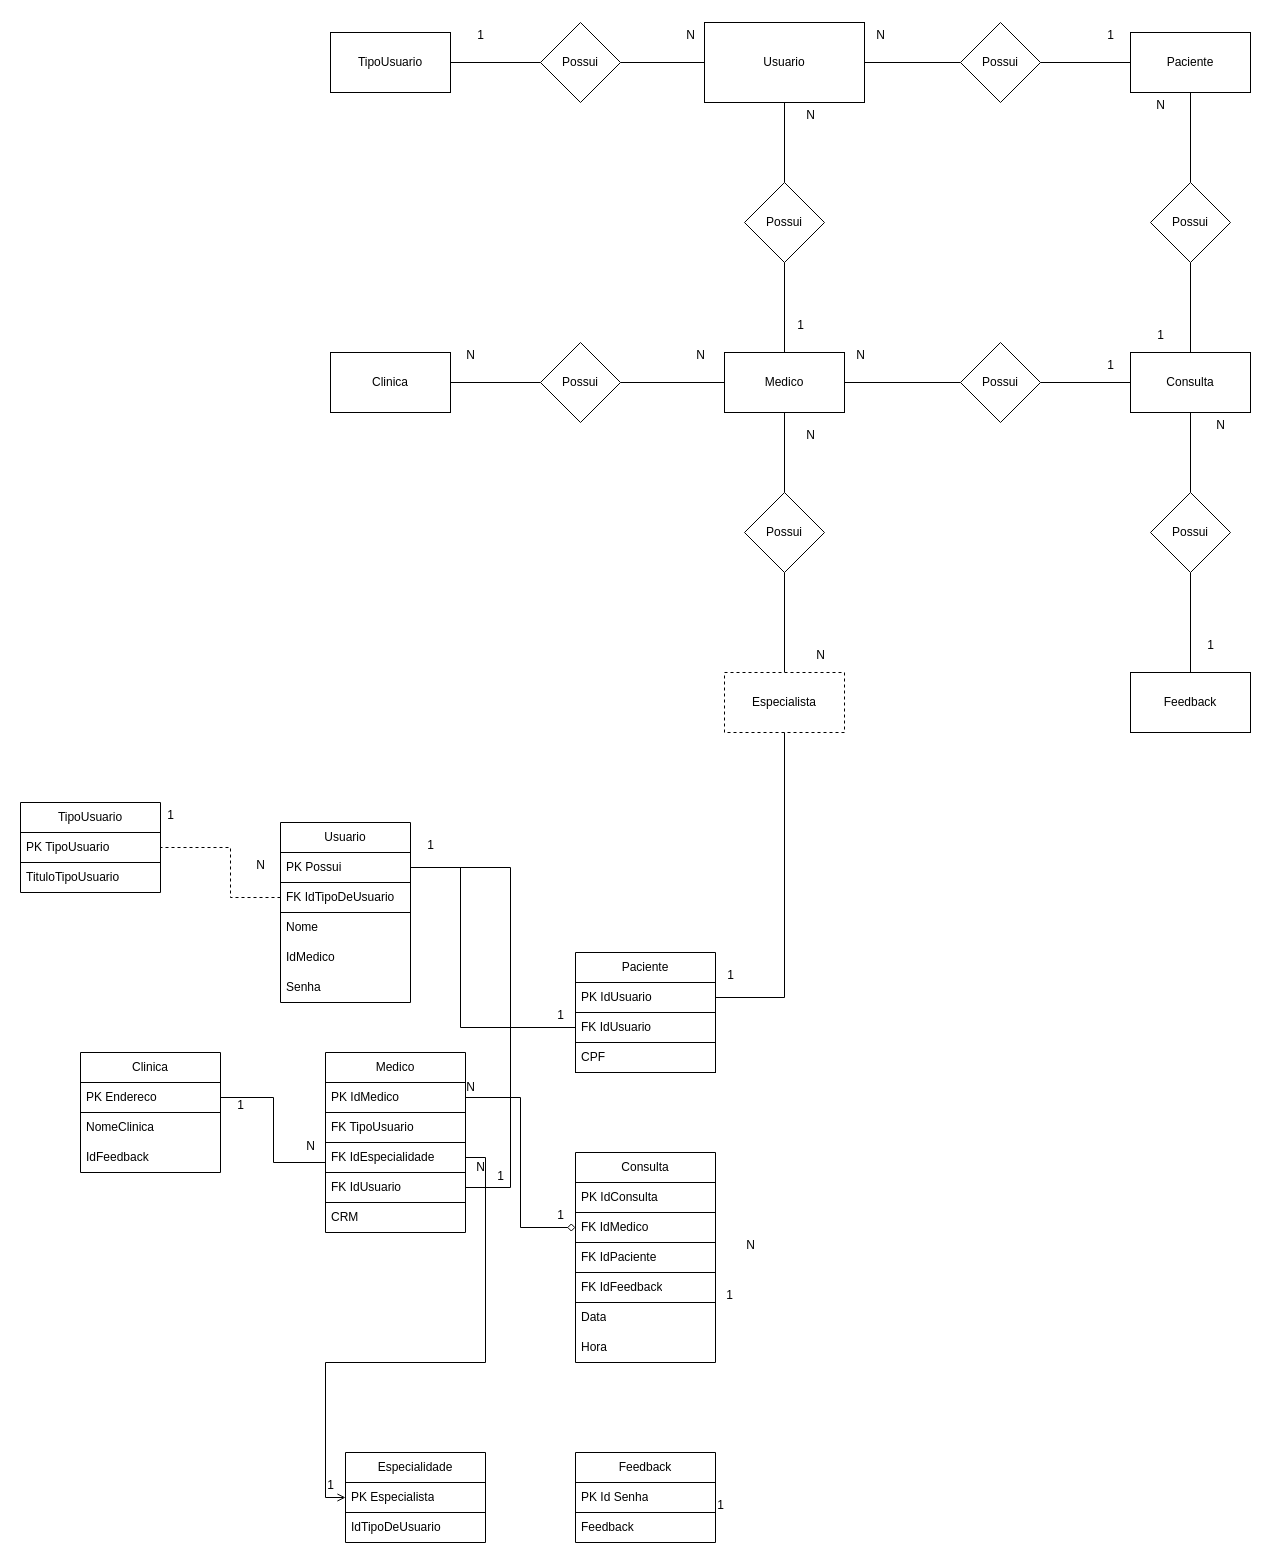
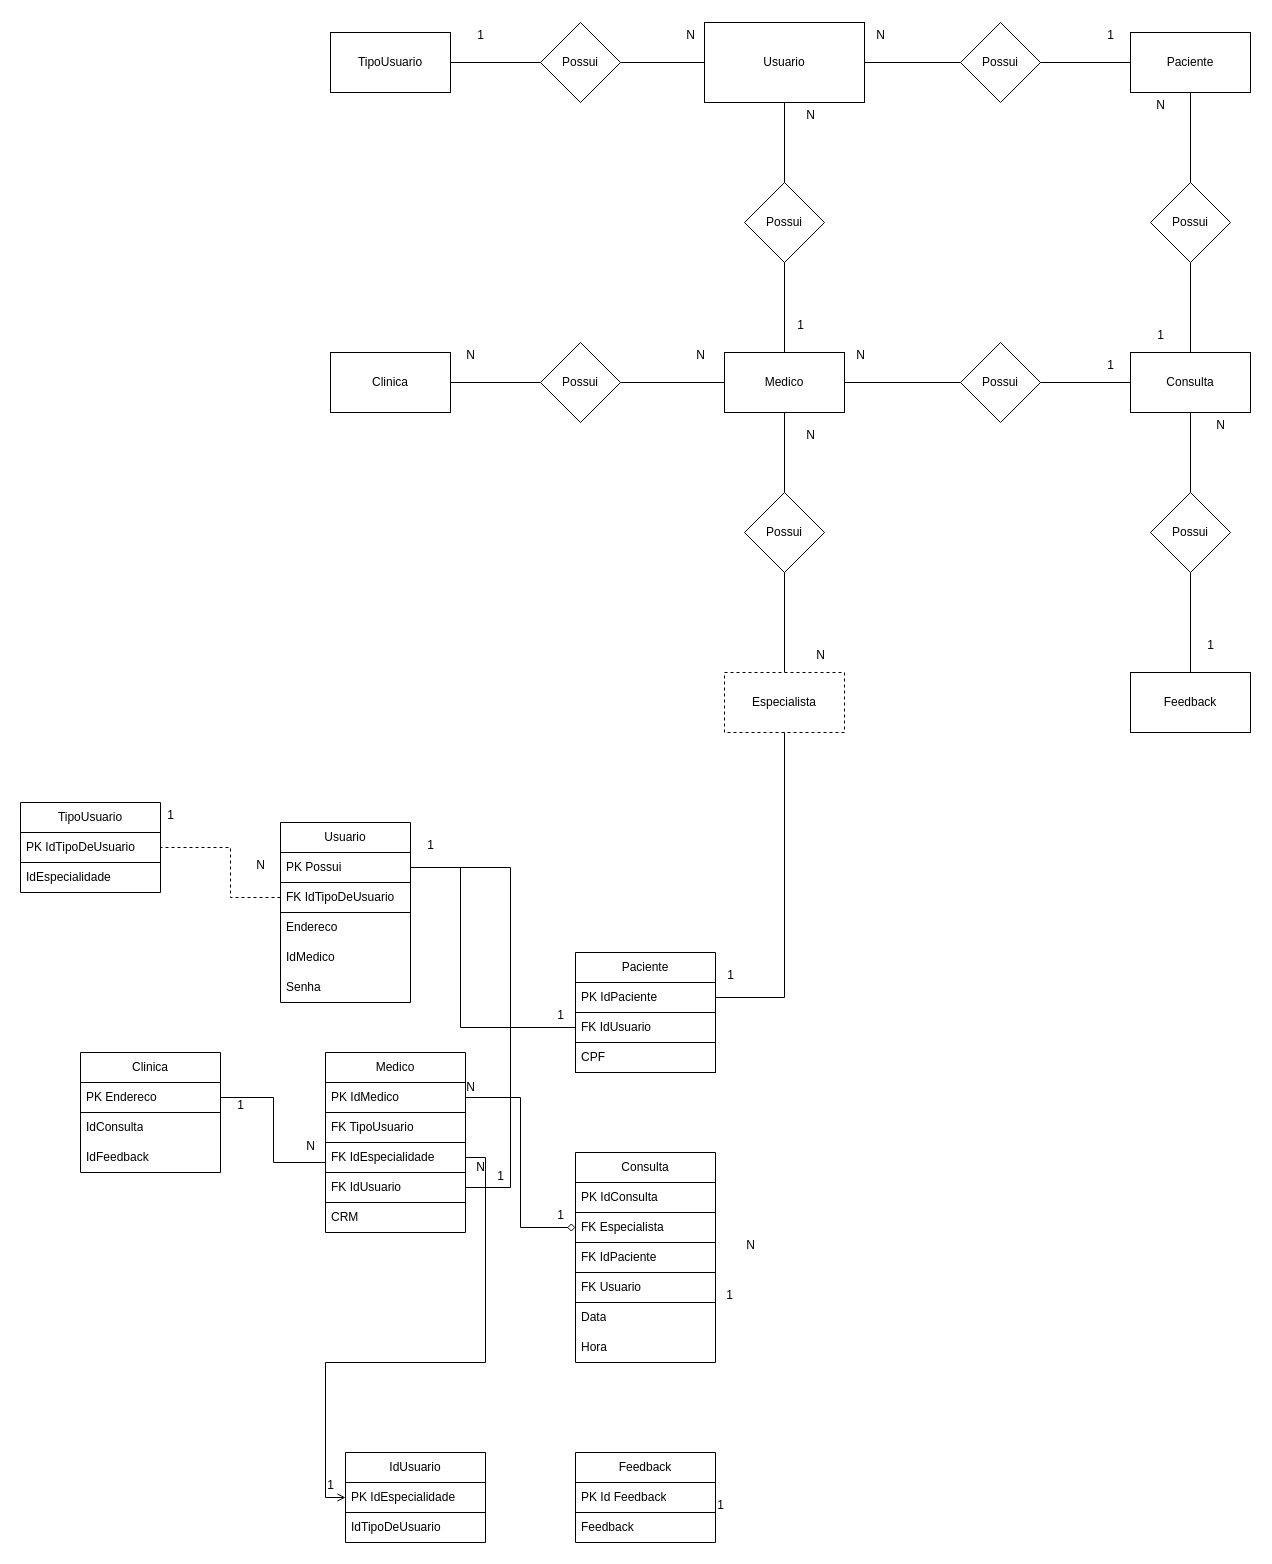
node "PK TipoUsuario": label "PK TipoUsuario" -> "PK IdTipoDeUsuario"
node "TituloTipoUsuario": label "TituloTipoUsuario" -> "IdEspecialidade"
node "Nome": label "Nome" -> "Endereco"
node "PK IdUsuario": label "PK IdUsuario" -> "PK IdPaciente"
node "NomeClinica": label "NomeClinica" -> "IdConsulta"
node "FK IdMedico": label "FK IdMedico" -> "FK Especialista"
node "FK IdFeedback": label "FK IdFeedback" -> "FK Usuario"
node "Especialidade": label "Especialidade" -> "IdUsuario"
node "PK Especialista": label "PK Especialista" -> "PK IdEspecialidade"
node "PK Id Senha": label "PK Id Senha" -> "PK Id Feedback"
